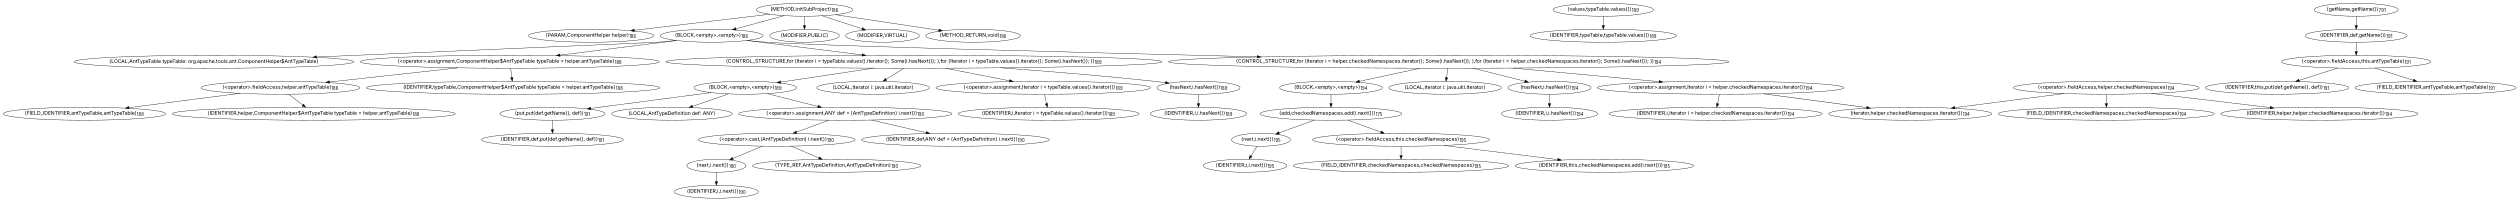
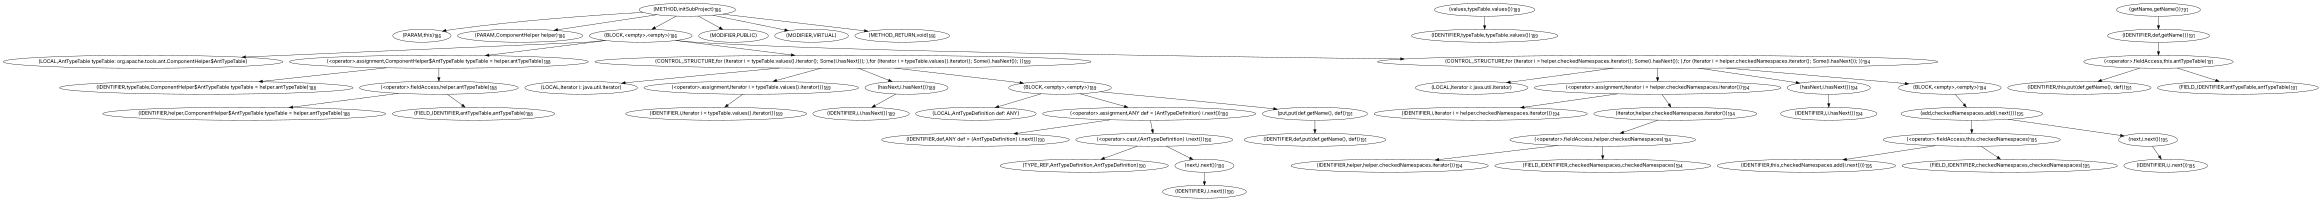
node "(PARAM,this)": added
edge "(<operator>.fieldAccess,helper.checkedNamespaces)" -> "(iterator,helper.checkedNamespaces.iterator())": reversed
node "(add,checkedNamespaces.add(i.next()))": text "175" -> "195"
